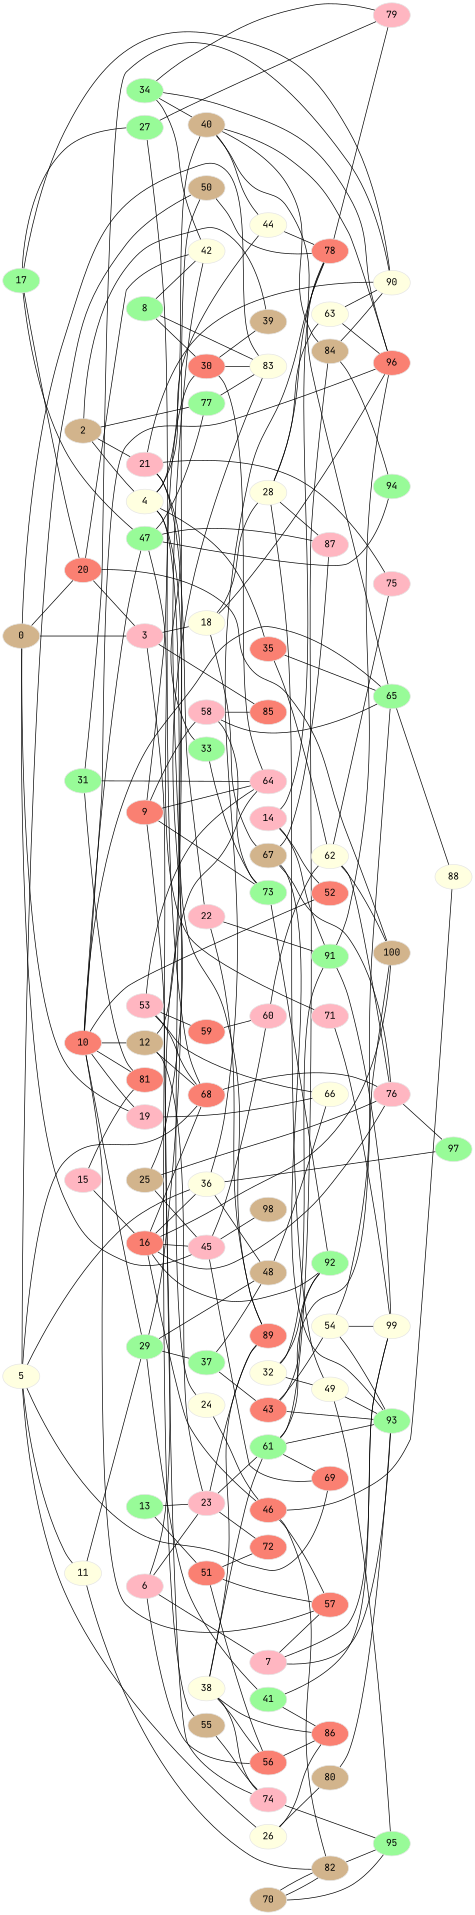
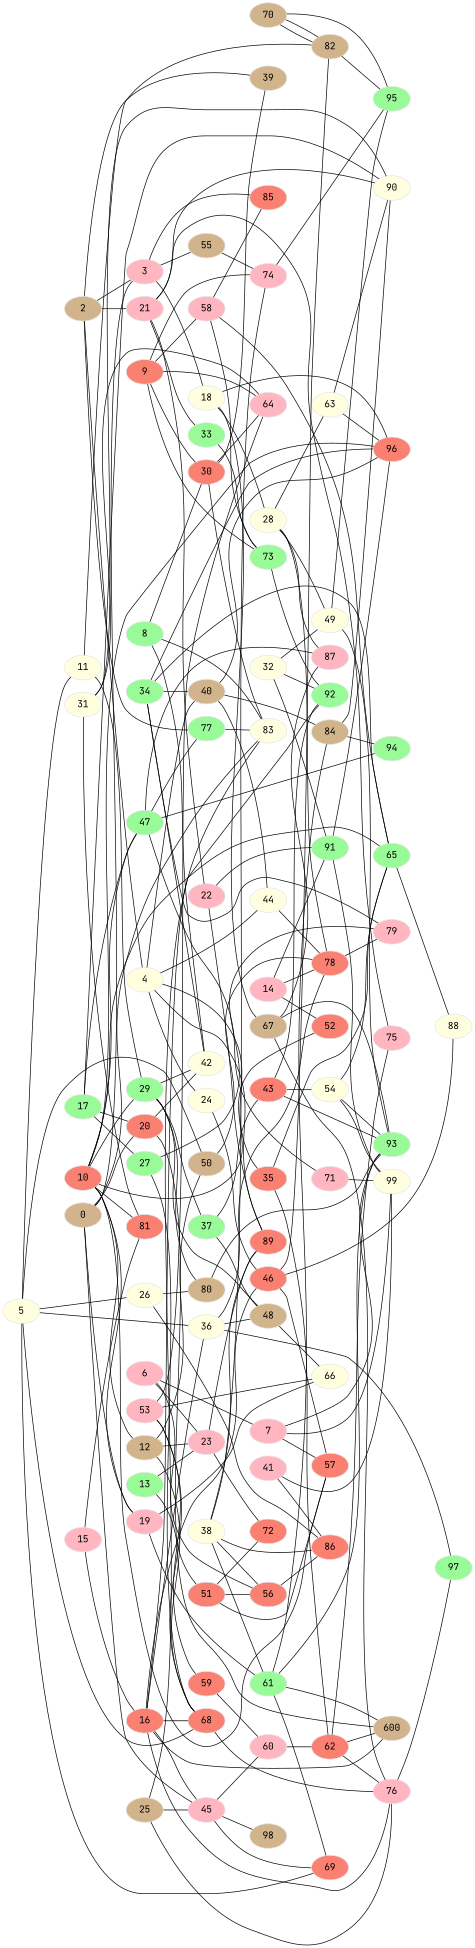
edge "40" -- "65": now "34" -- "65"
edge "20" -- "3": now "2" -- "3"
node "31": fillcolor palegreen -> lightyellow
node "62": fillcolor lightyellow -> salmon
node "100": label "100" -> "600"
edge "64" -- "6": removed
edge "61" -- "23": now "61" -- "19"
edge "29" -- "41": now "29" -- "80"
node "41": fillcolor palegreen -> lightpink
